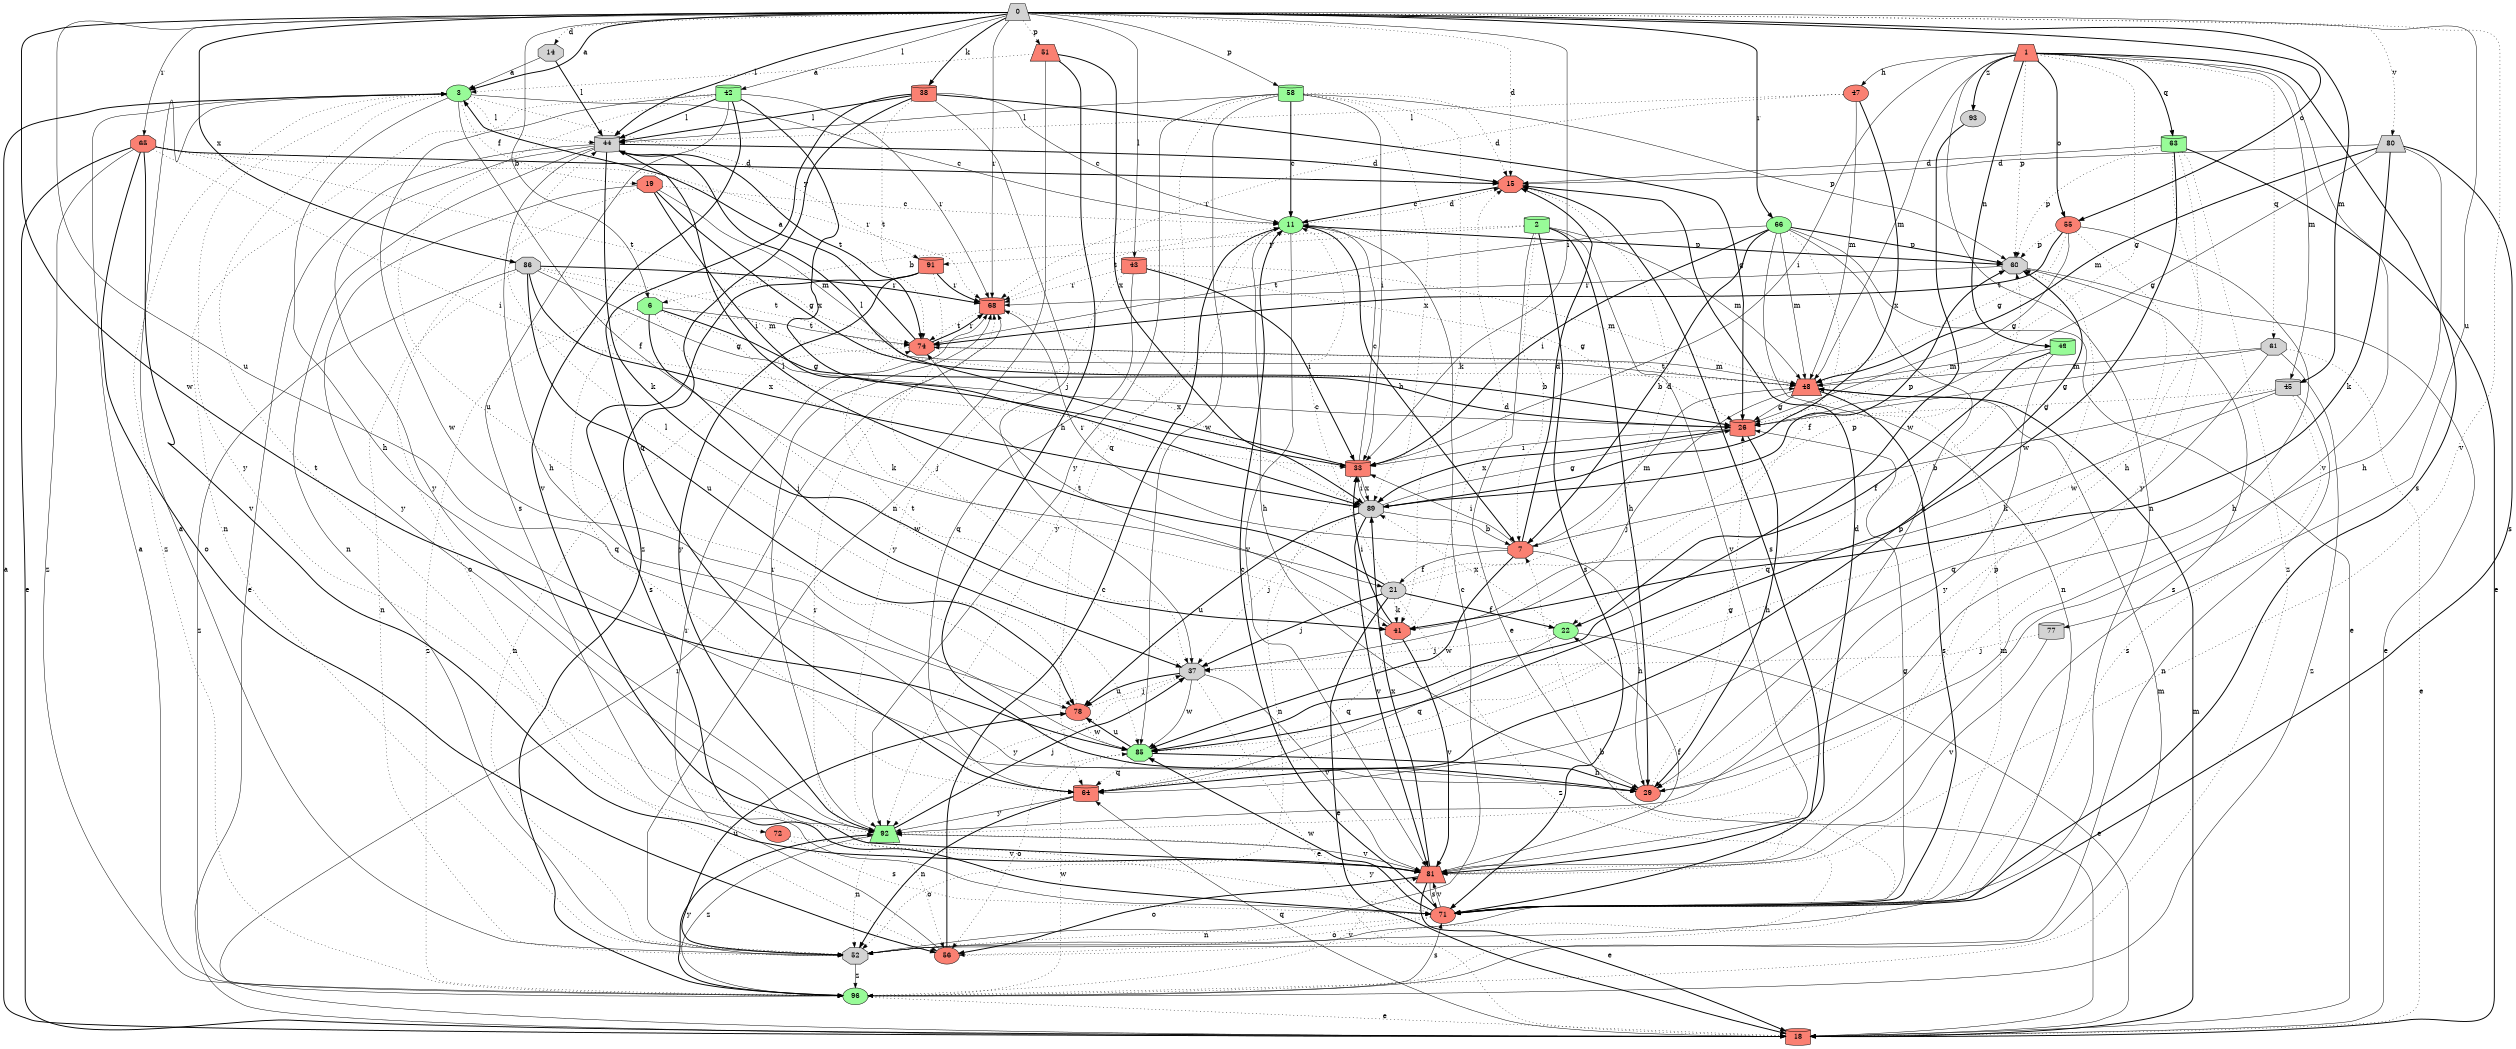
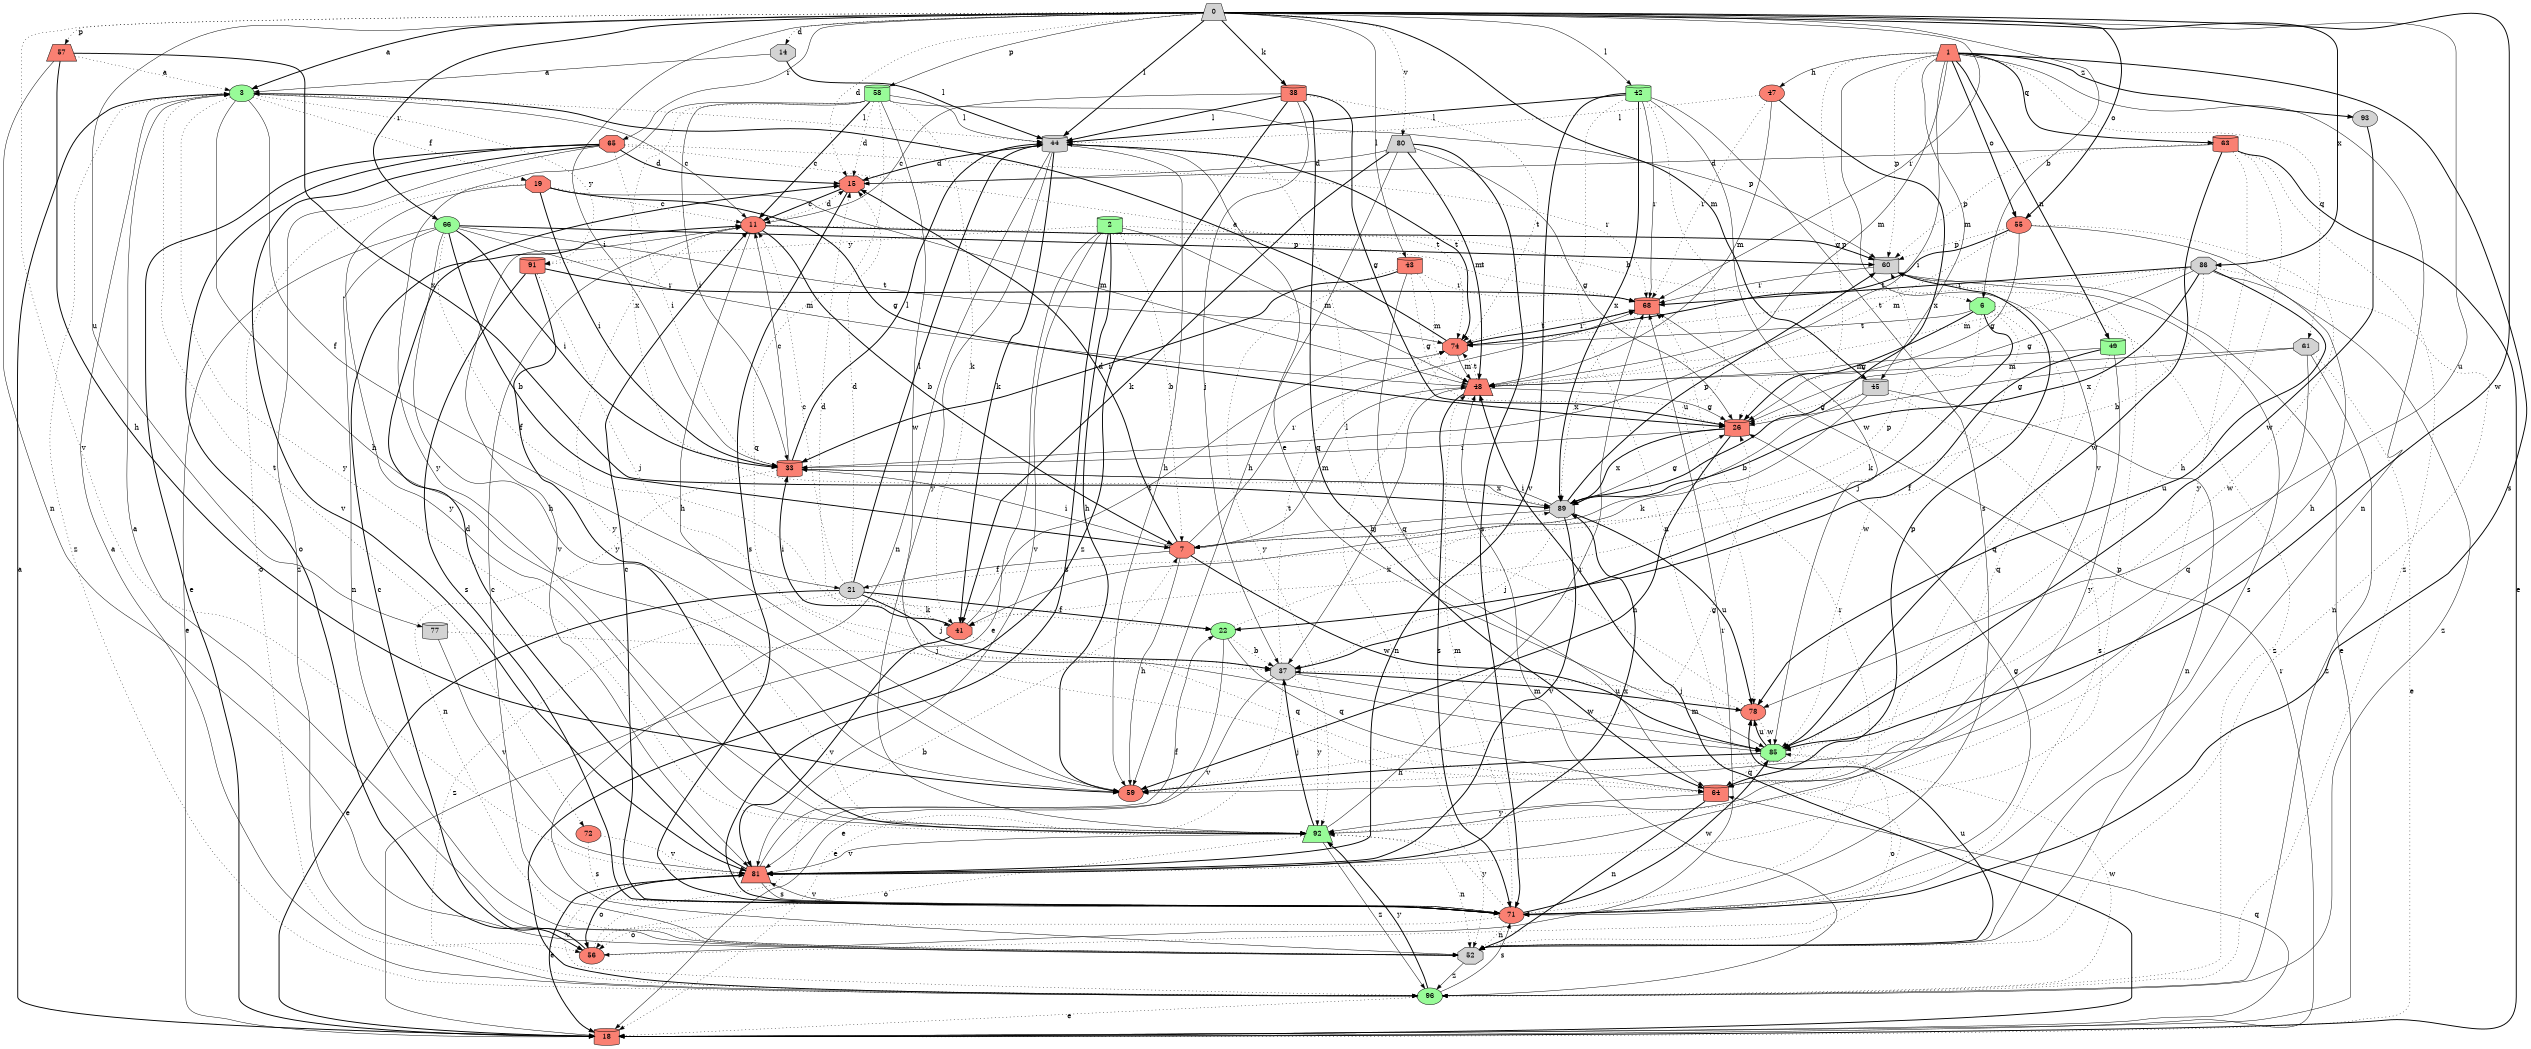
node "51": label "51" -> "57"
node "63": fillcolor palegreen -> salmon
node "11": fillcolor palegreen -> salmon
node "60": shape octagon -> cylinder
edge "55" -> "48": label "g" -> "m"
edge "86" -> "7": added, label "b"
edge "22" -> "37": label "j" -> "b"
node "29": label "29" -> "59"
edge "44" -> "18": now "44" -> "85"
